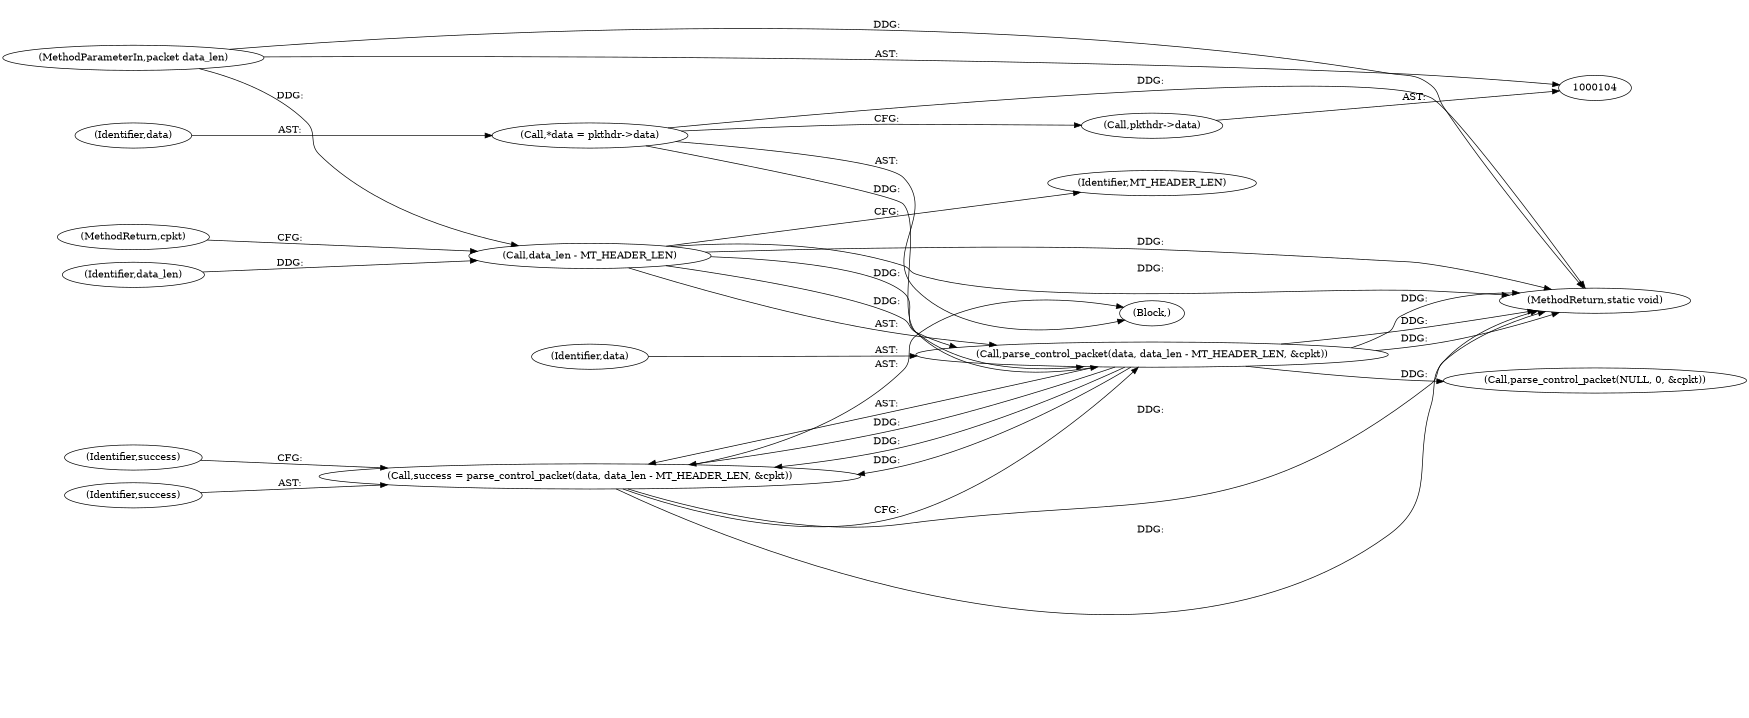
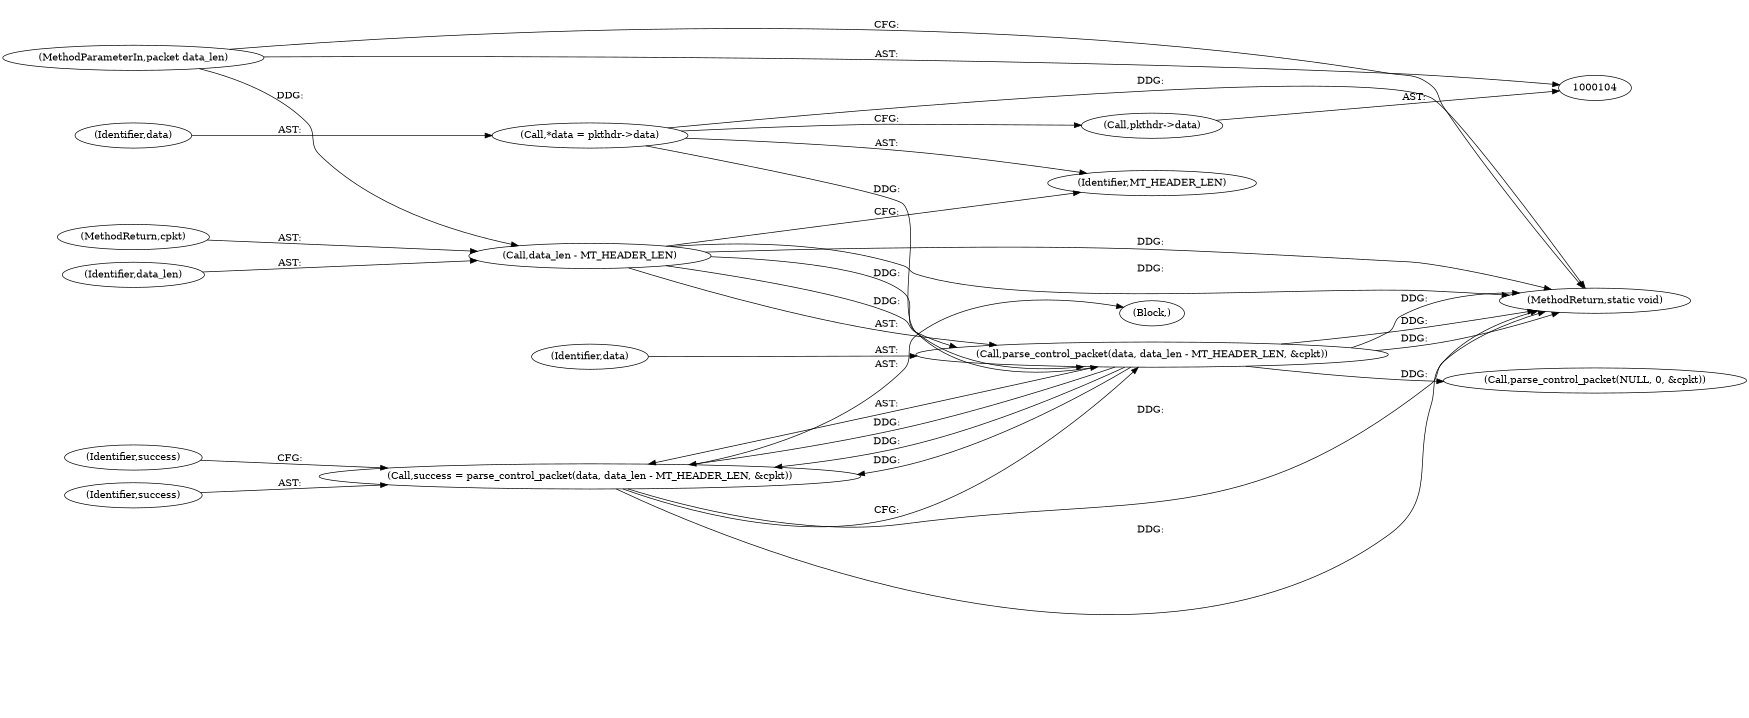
edge "(MethodParameterIn,packet data_len)" -> "(MethodReturn,static void)": label "DDG: " -> "CFG: "
edge "(Call,*data = pkthdr->data)" -> "(Block,)": now "(Call,*data = pkthdr->data)" -> "(Identifier,MT_HEADER_LEN)"
edge "(MethodReturn,cpkt)" -> "(Call,data_len - MT_HEADER_LEN)": label "CFG: " -> "AST: "
edge "(Identifier,data_len)" -> "(Call,data_len - MT_HEADER_LEN)": label "DDG: " -> "AST: "
